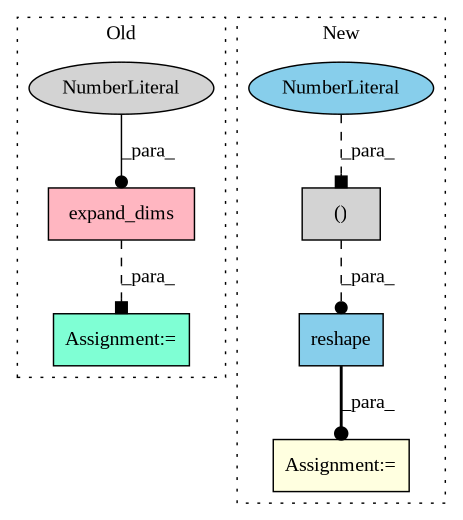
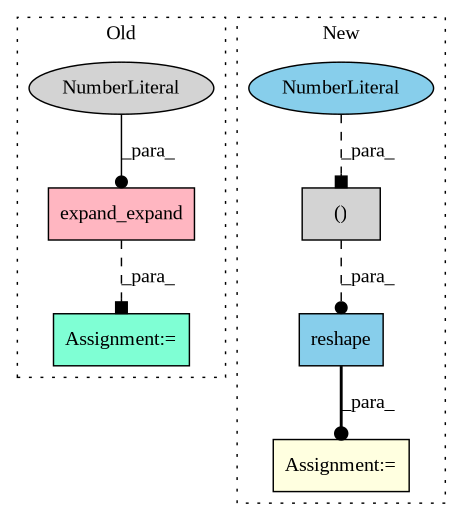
node "expand_dims": label "expand_dims" -> "expand_expand"
